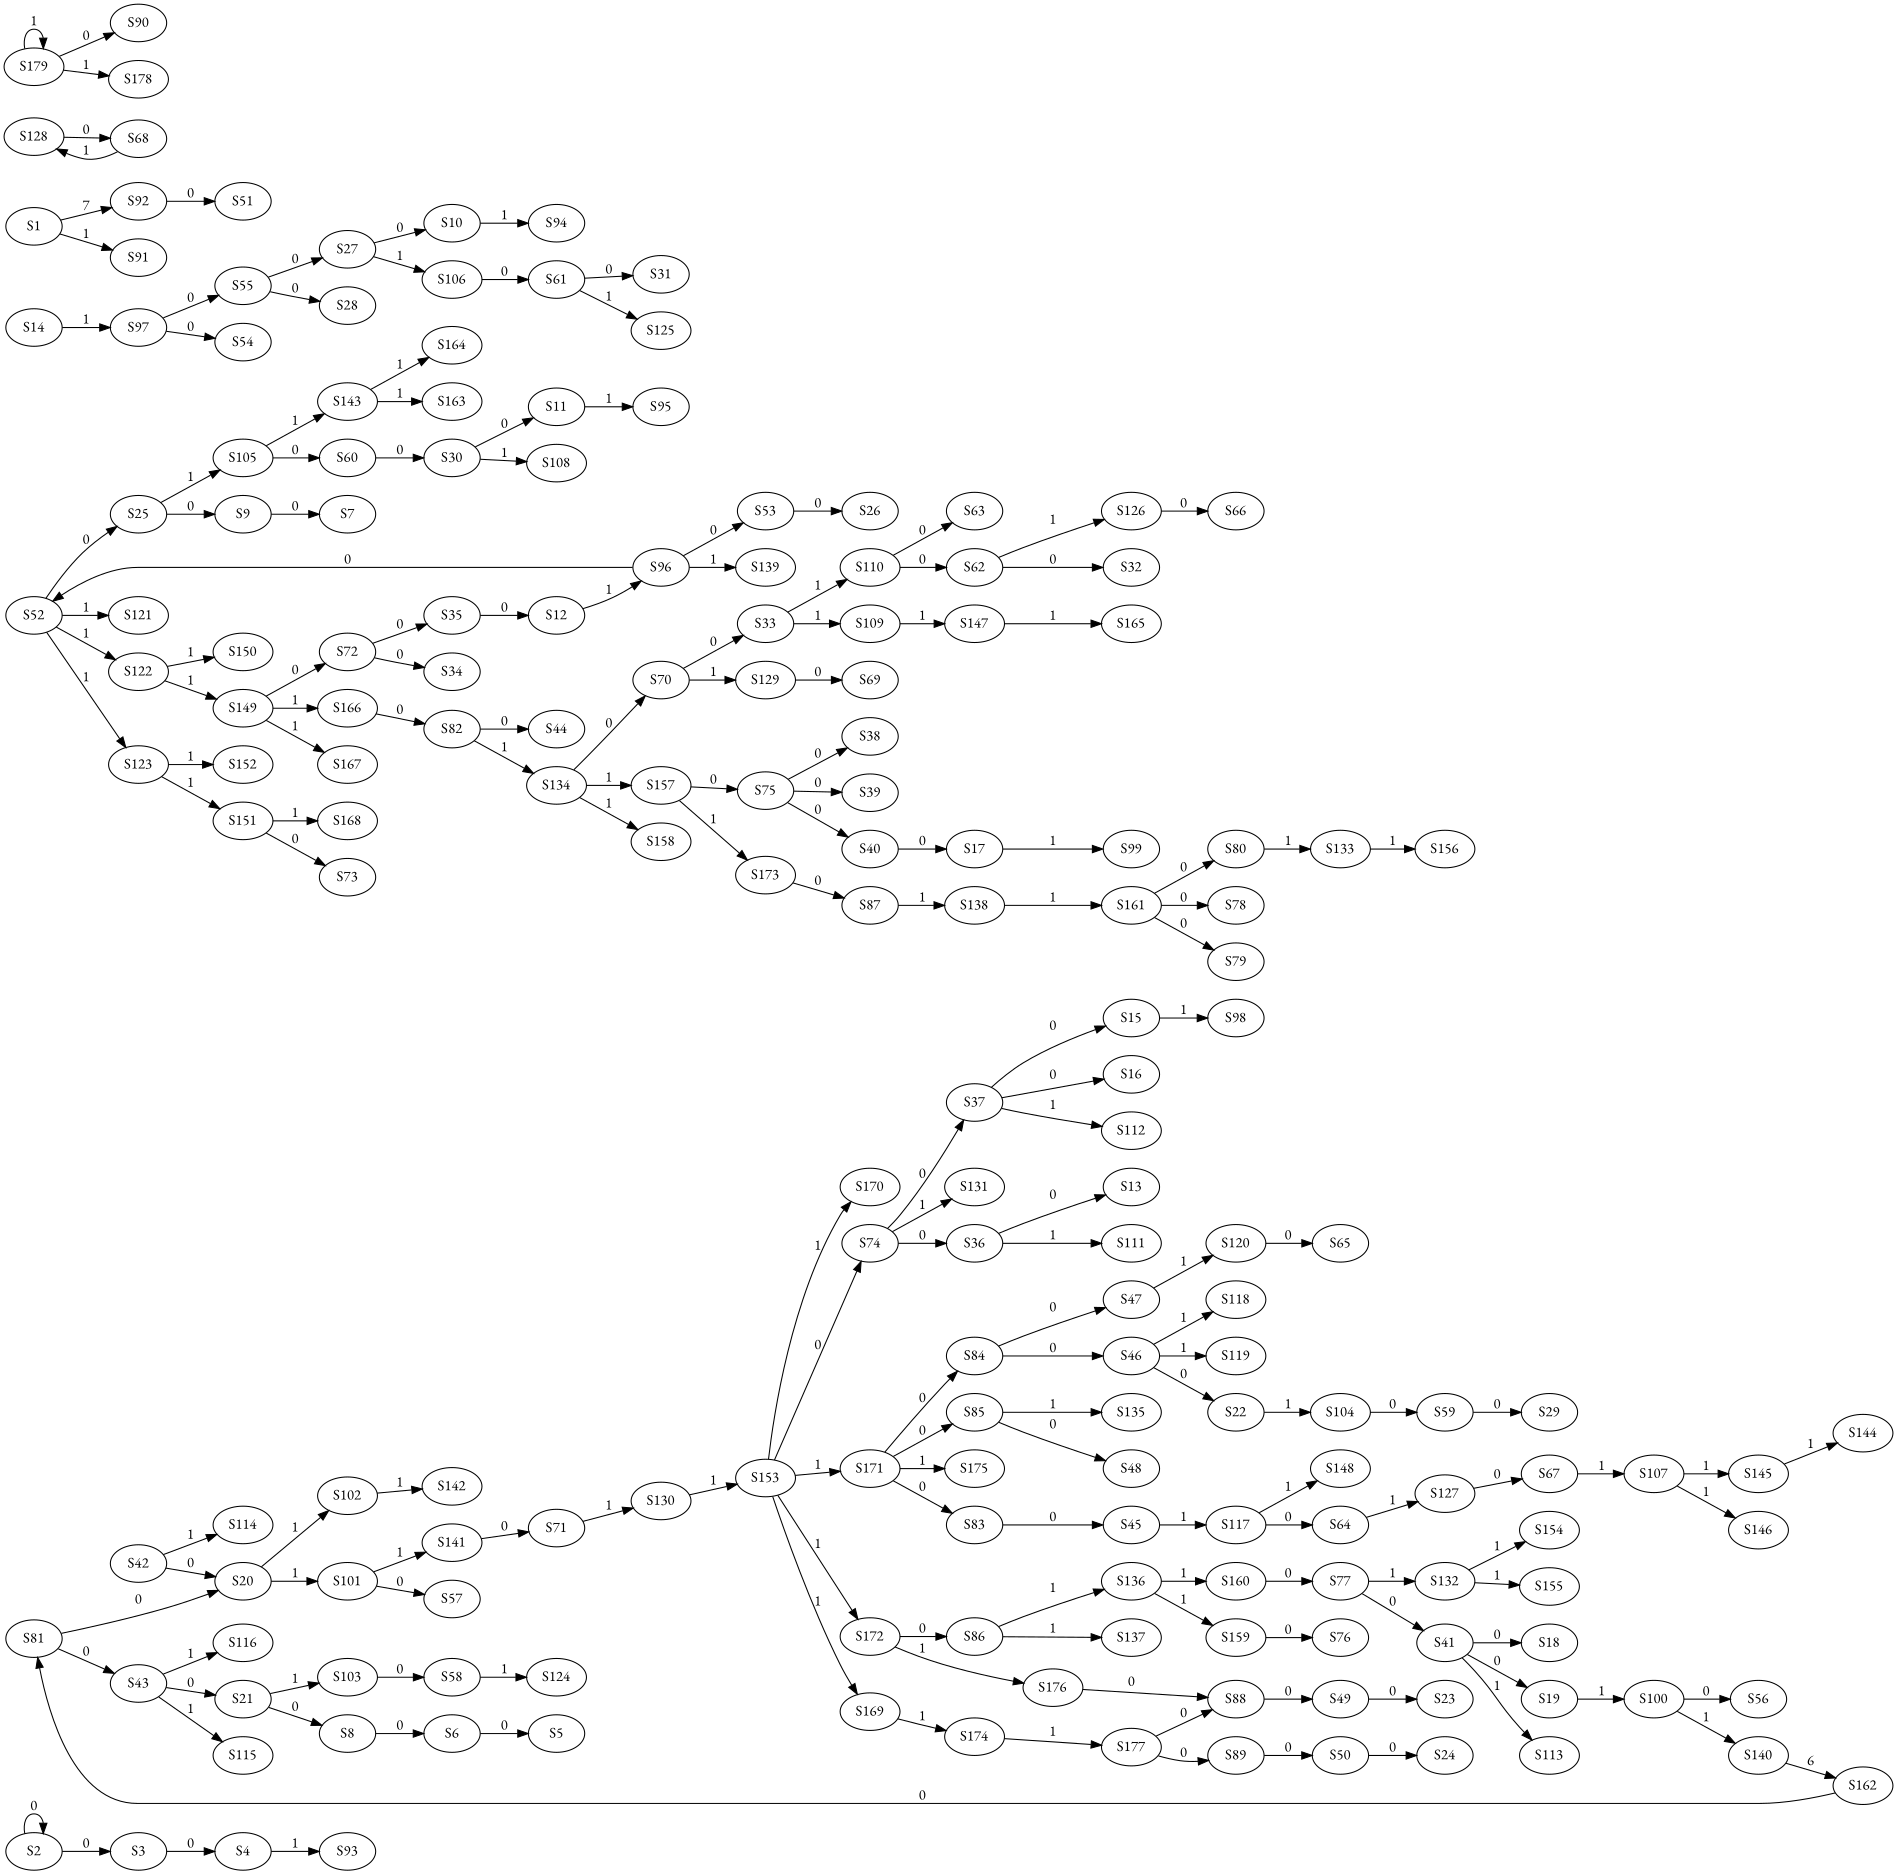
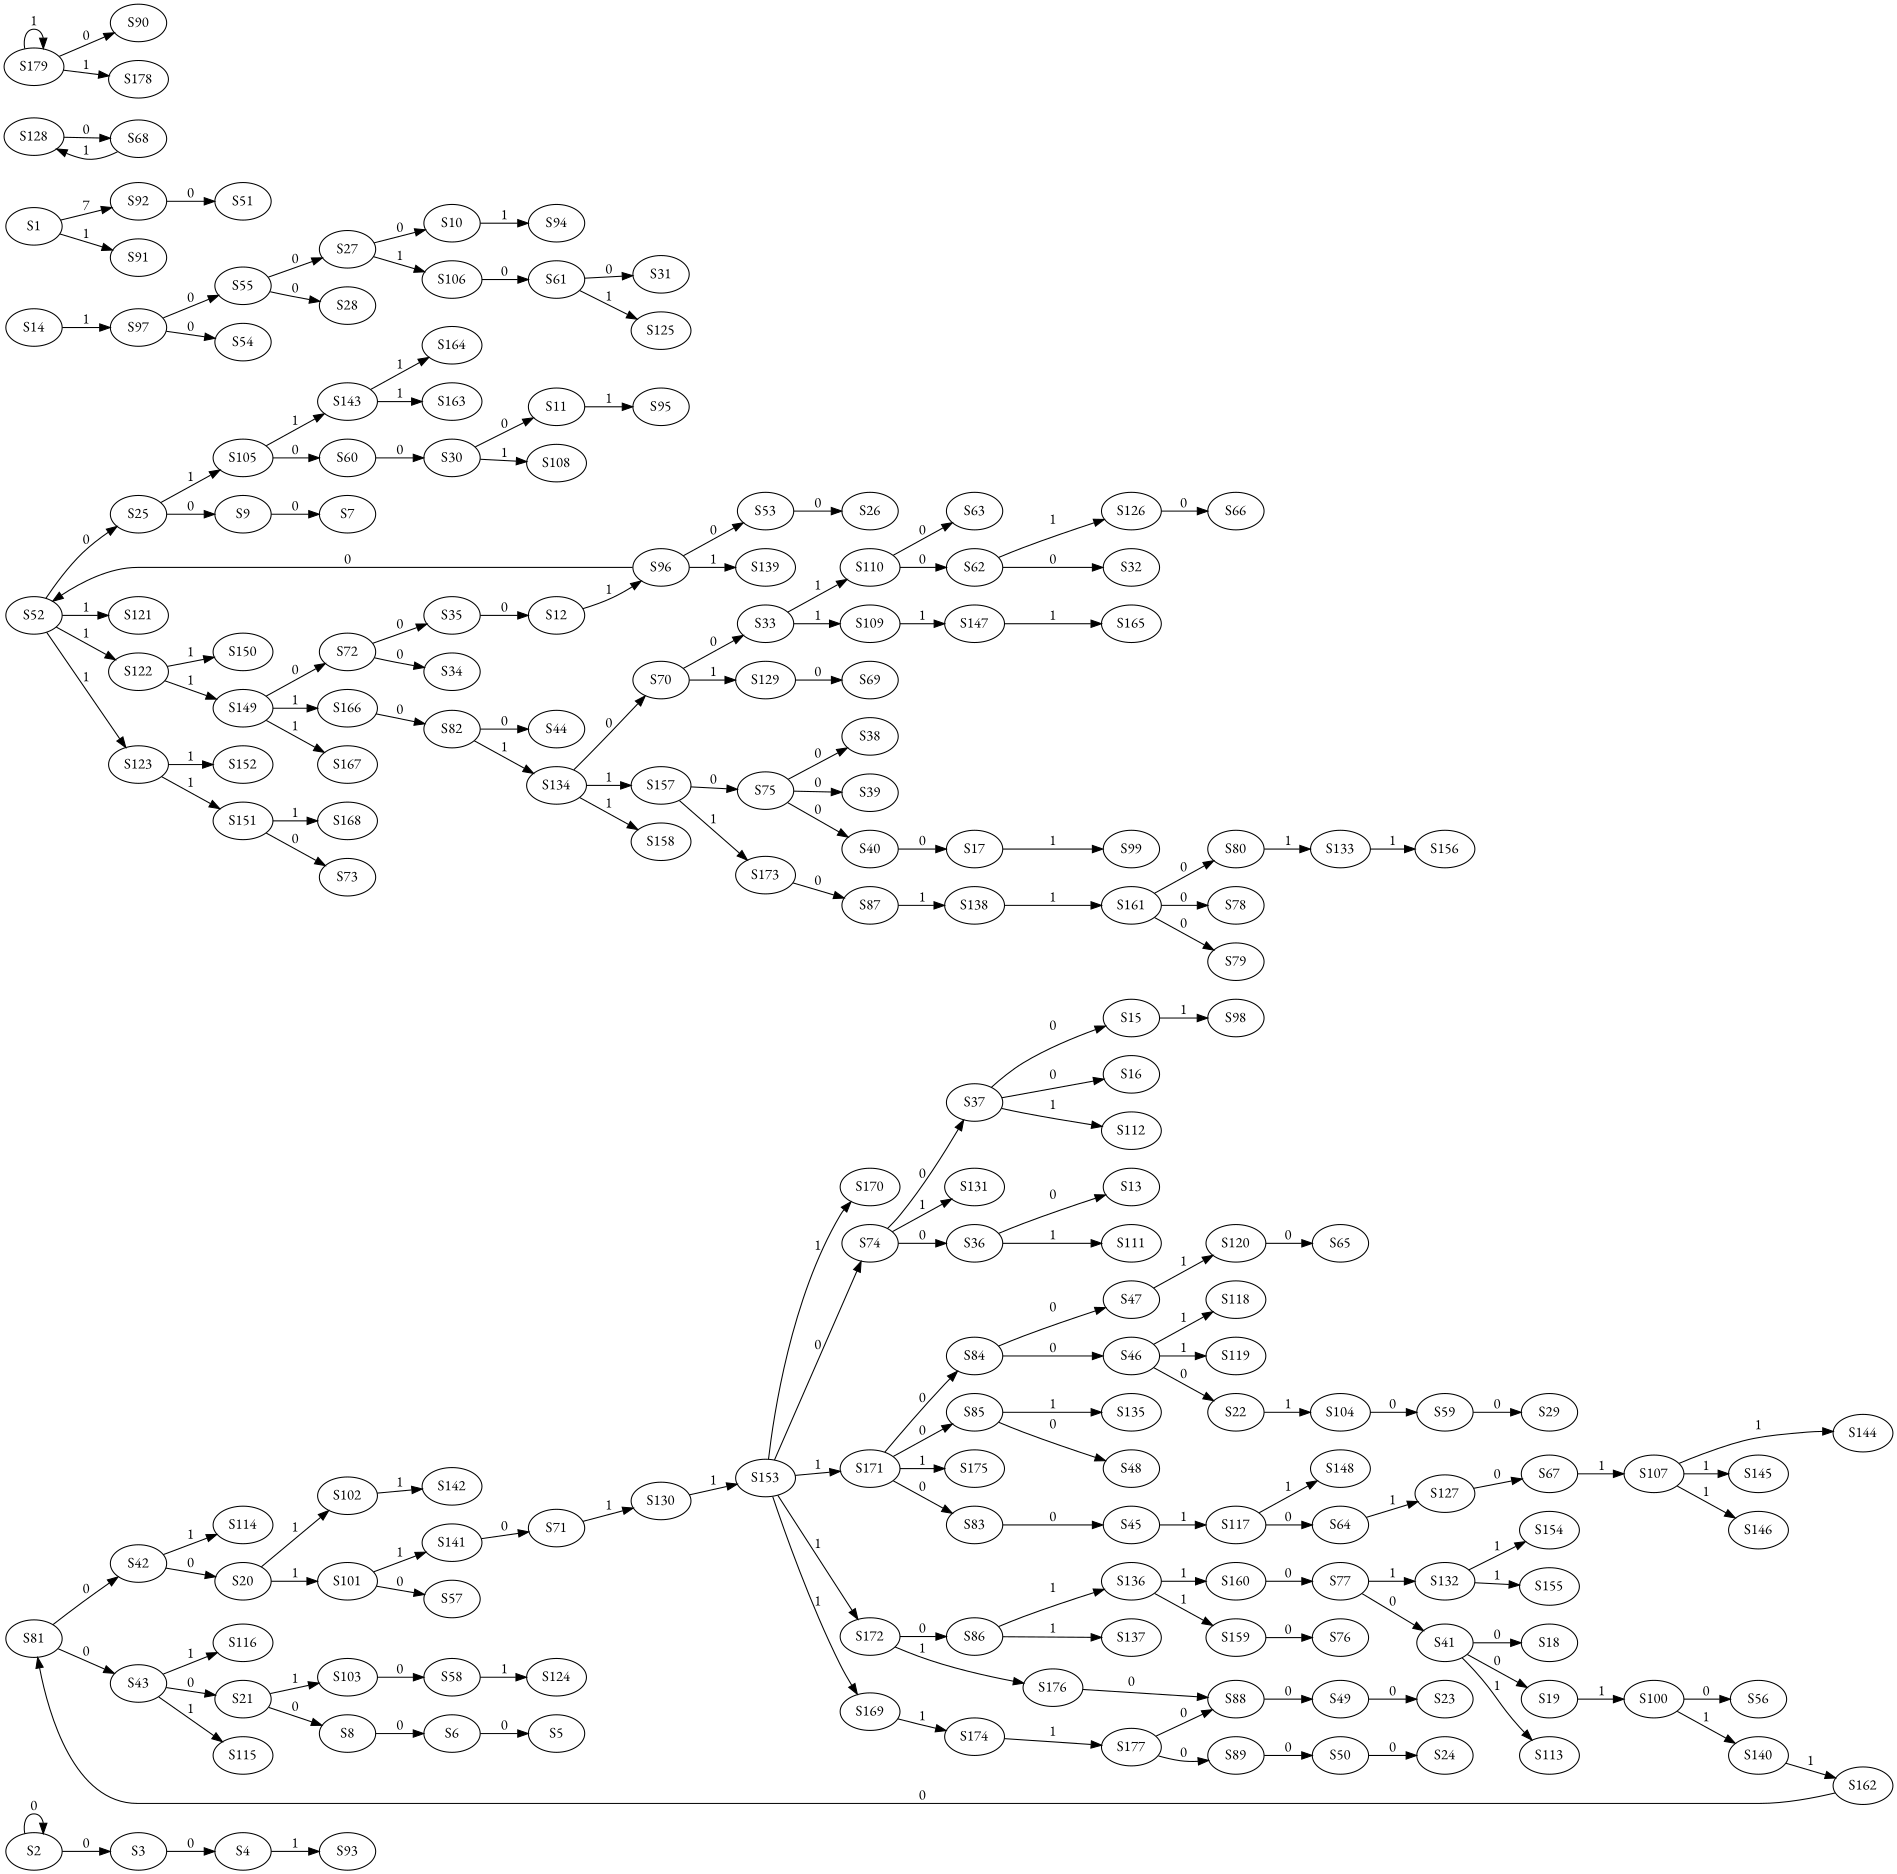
edge "S145" -> "S144": now "S107" -> "S144"
edge "S81" -> "S20": now "S81" -> "S42"
edge "S140" -> "S162": label "6" -> "1"
